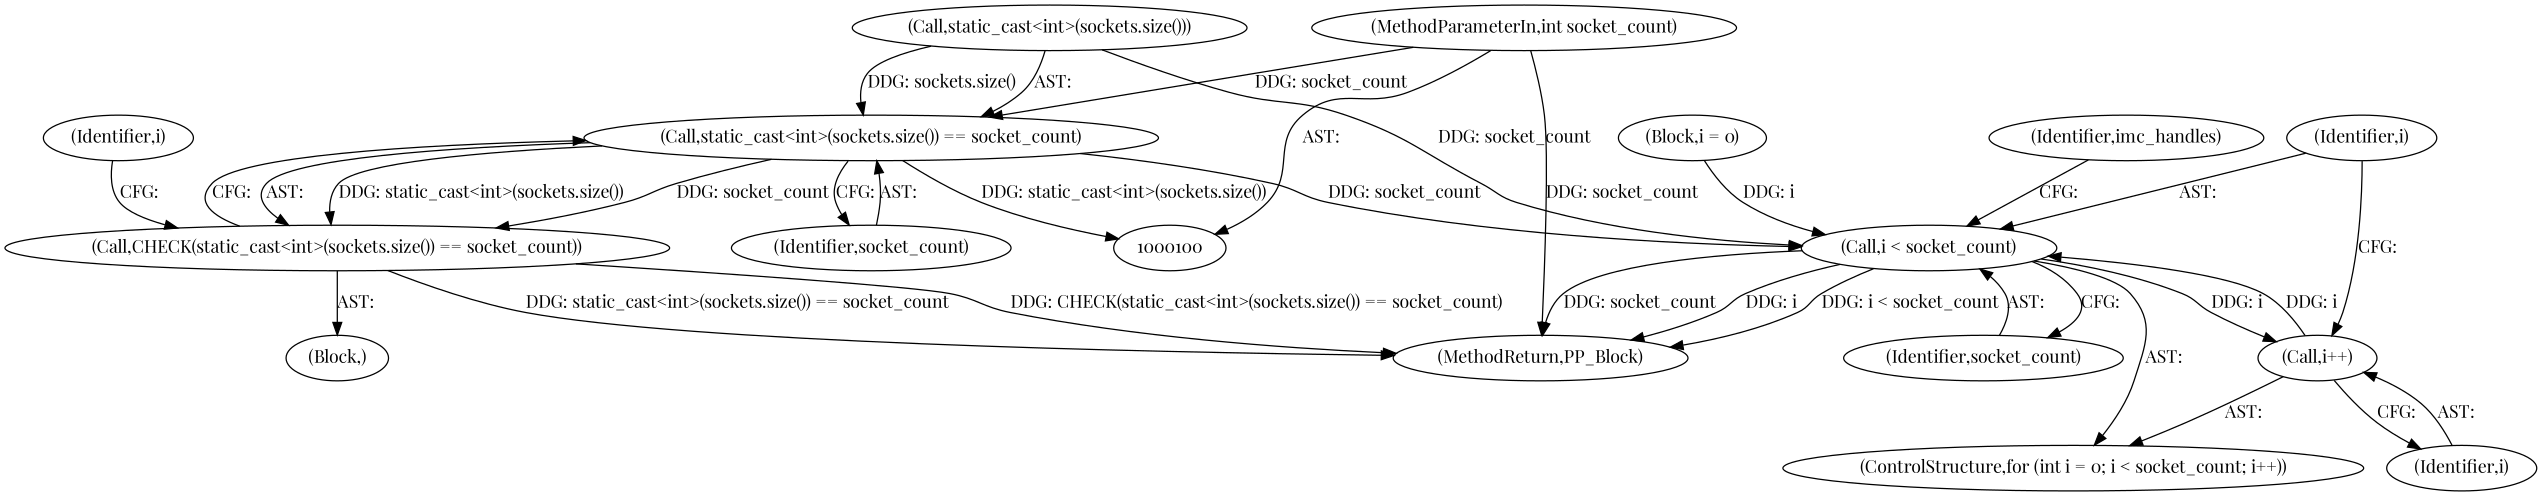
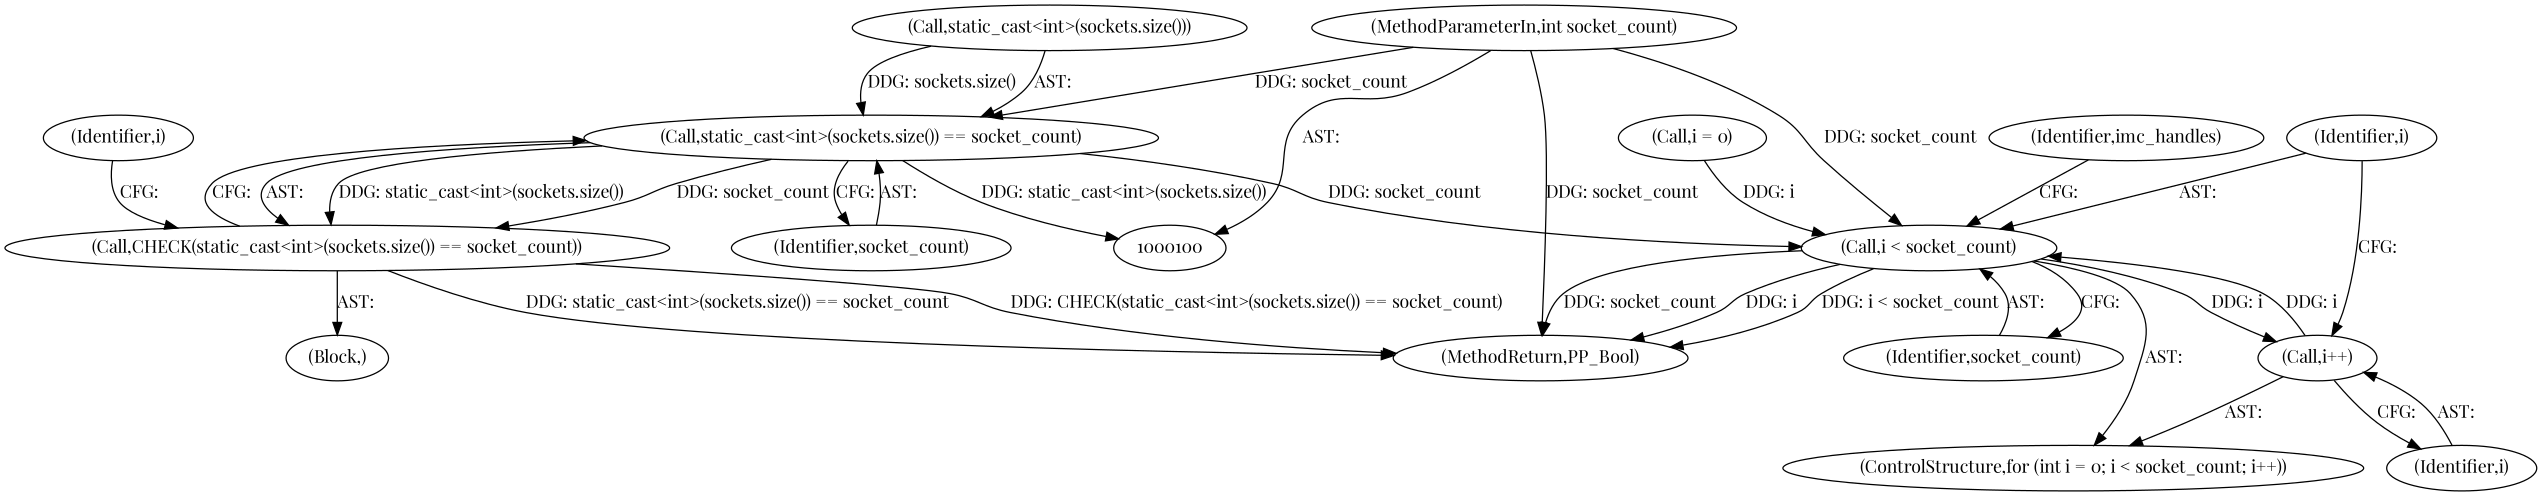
node "(Block,i = 0)": label "(Block,i = 0)" -> "(Call,i = 0)"
edge "(Call,static_cast<int>(sockets.size()))" -> "(Call,i < socket_count)": now "(MethodParameterIn,int socket_count)" -> "(Call,i < socket_count)"
node "(MethodReturn,PP_Block)": label "(MethodReturn,PP_Block)" -> "(MethodReturn,PP_Bool)"
